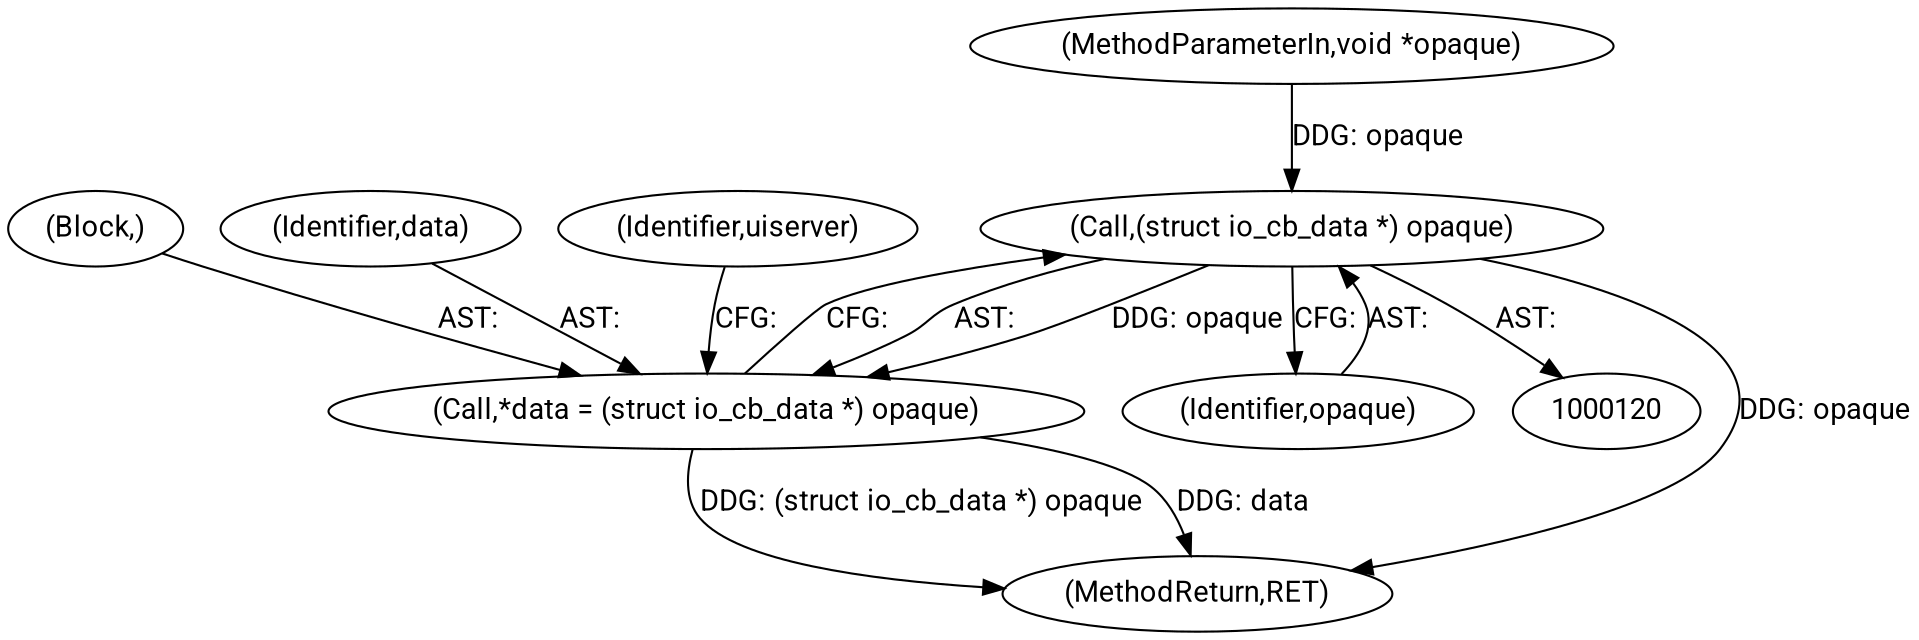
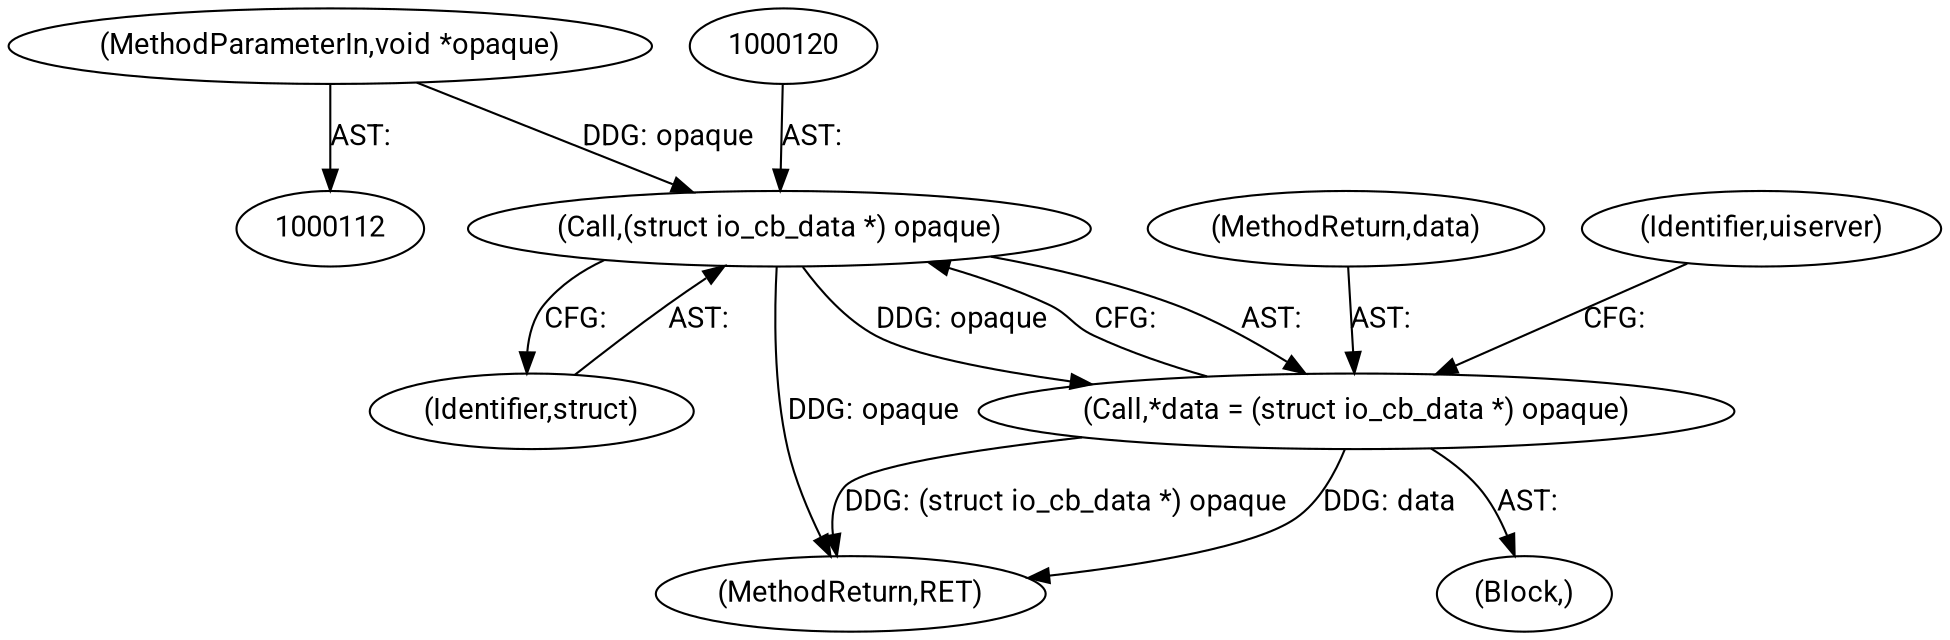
node "1000112": added
node "(Identifier,data)": label "(Identifier,data)" -> "(MethodReturn,data)"
edge "(Call,(struct io_cb_data *) opaque)" -> "1000120": reversed
edge "(Block,)" -> "(Call,*data = (struct io_cb_data *) opaque)": reversed
node "(Identifier,opaque)": label "(Identifier,opaque)" -> "(Identifier,struct)"
